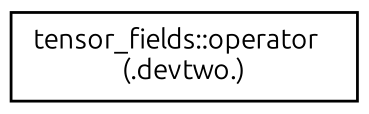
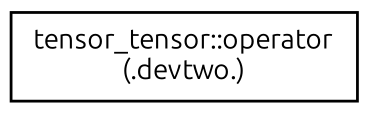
node "tensor_fields::operator (.devtwo.)": label "tensor_fields::operator (.devtwo.)" -> "tensor_tensor::operator (.devtwo.)"
